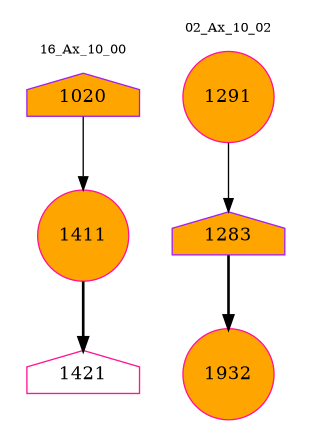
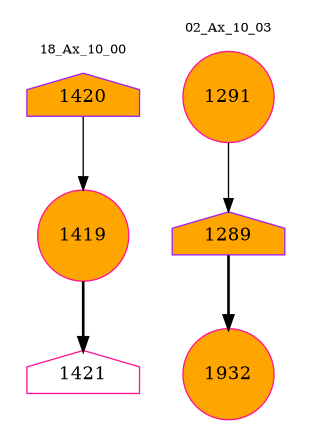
cluster "02_Ax_10_02": label "02_Ax_10_02" -> "02_Ax_10_03"
cluster "16_Ax_10_00": label "16_Ax_10_00" -> "18_Ax_10_00"
node "1020": label "1020" -> "1420"
node "1411": label "1411" -> "1419"
node "1283": label "1283" -> "1289"
